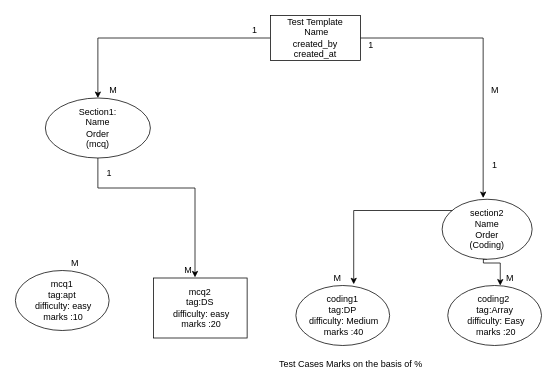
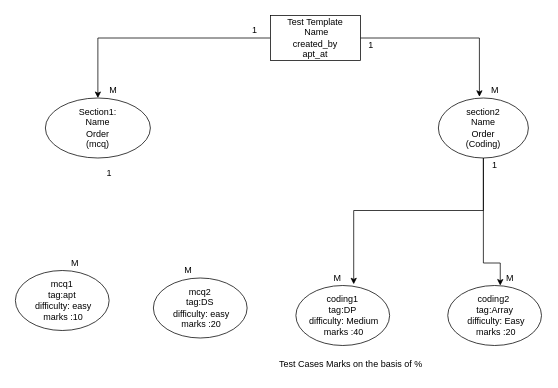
node "Test Template Name created_by created_at": label "Test Template Name created_by created_at" -> "Test Template Name created_by apt_at"
edge "Section1: Name Order (mcq)" -> "mcq2 tag:DS difficulty: easy marks :20": removed
node "section2 Name Order (Coding)": moved (487, 229) -> (483, 128)
node "mcq2 tag:DS difficulty: easy marks :20": shape rectangle -> ellipse
